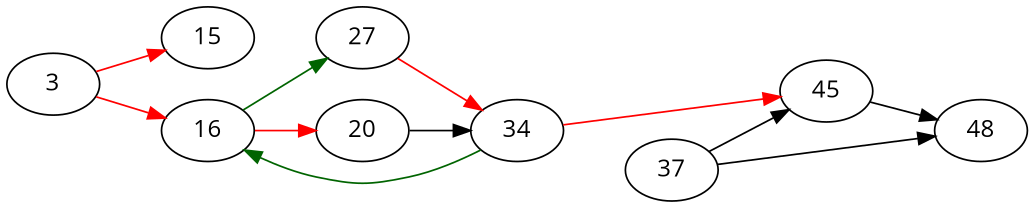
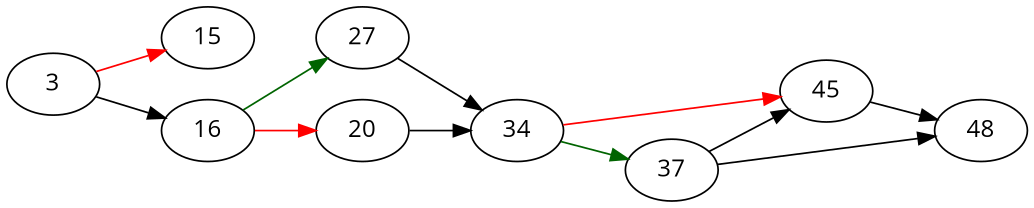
edge "27" -> "34": color red -> black
edge "3" -> "16": color red -> black
edge "34" -> "16": now "34" -> "37"
